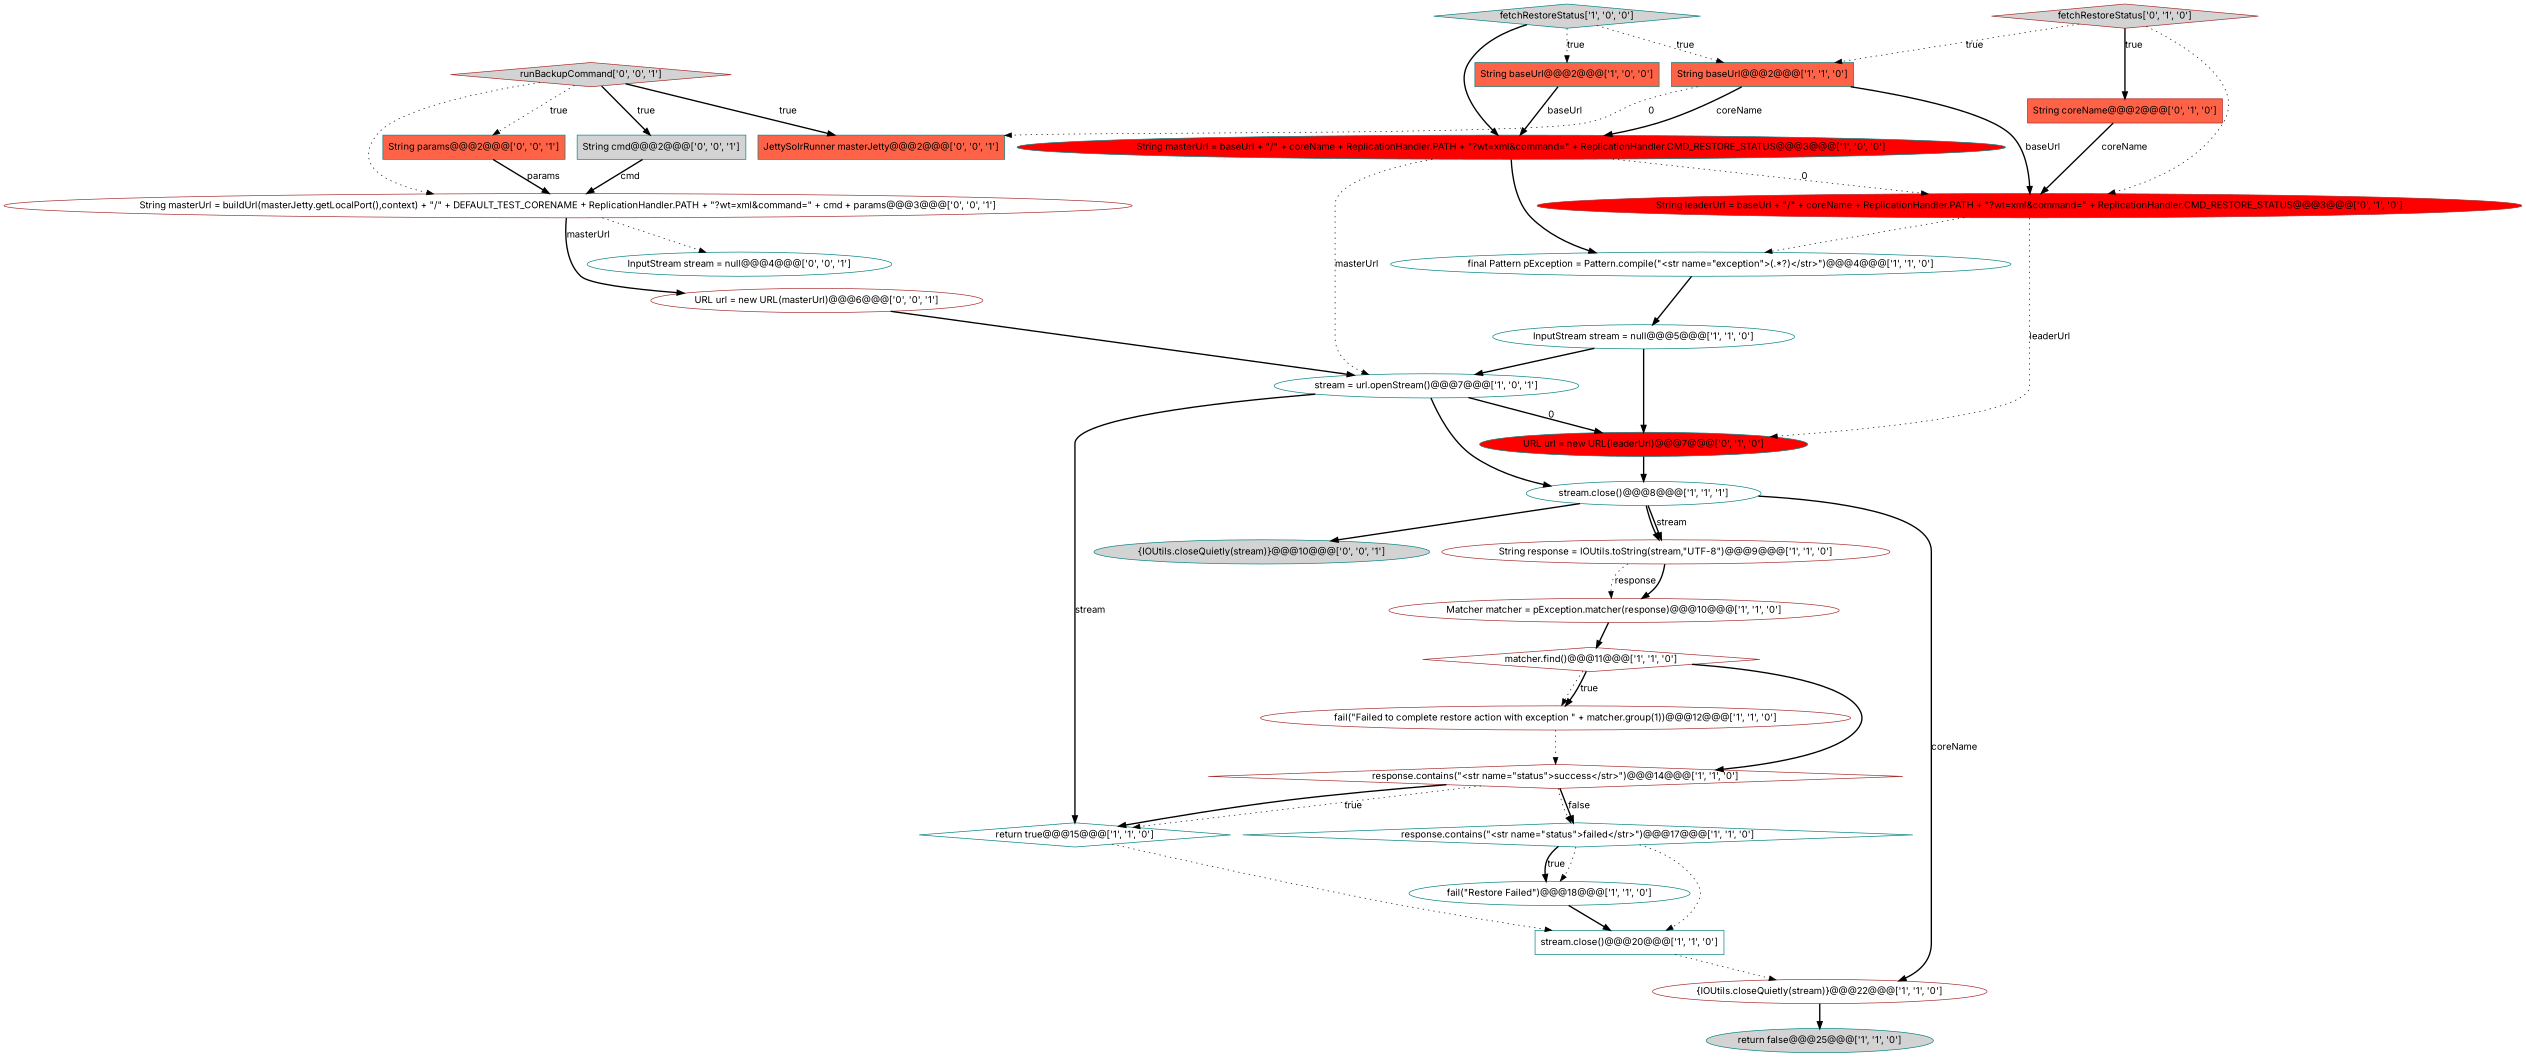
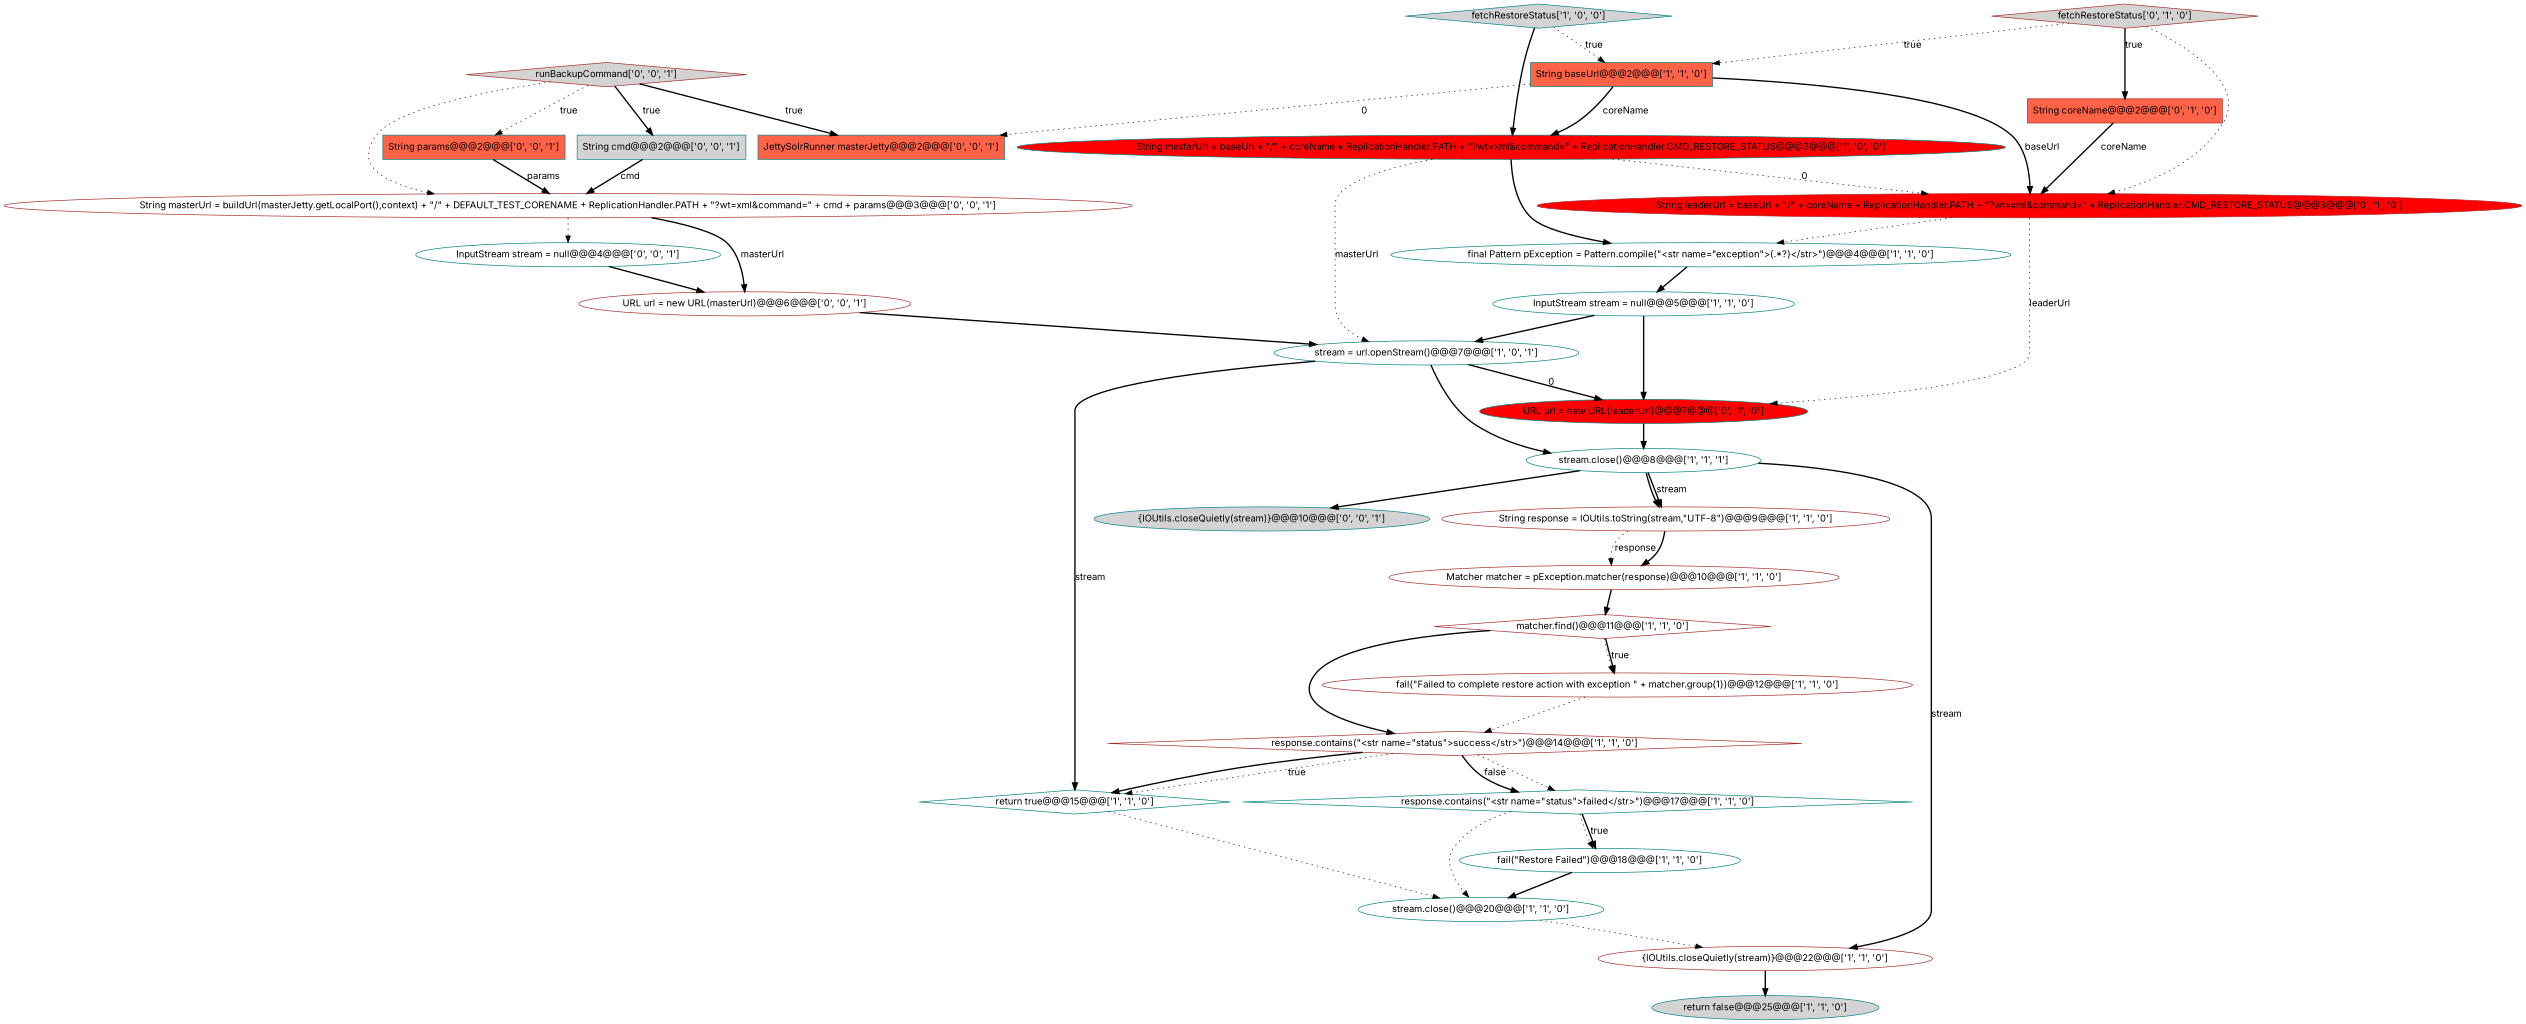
node "String baseUrl@@@2@@@['1', '0', '0']": removed
edge "InputStream stream = null@@@4@@@['0', '0', '1']" -> "URL url = new URL(masterUrl)@@@6@@@['0', '0', '1']": added
edge "stream.close()@@@8@@@['1', '1', '1']" -> "{IOUtils.closeQuietly(stream)}@@@22@@@['1', '1', '0']": label "coreName" -> "stream"
node "stream.close()@@@20@@@['1', '1', '0']": shape box -> ellipse
